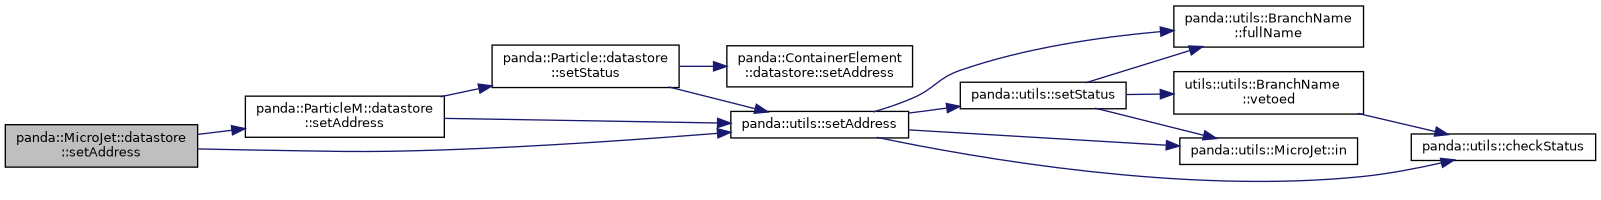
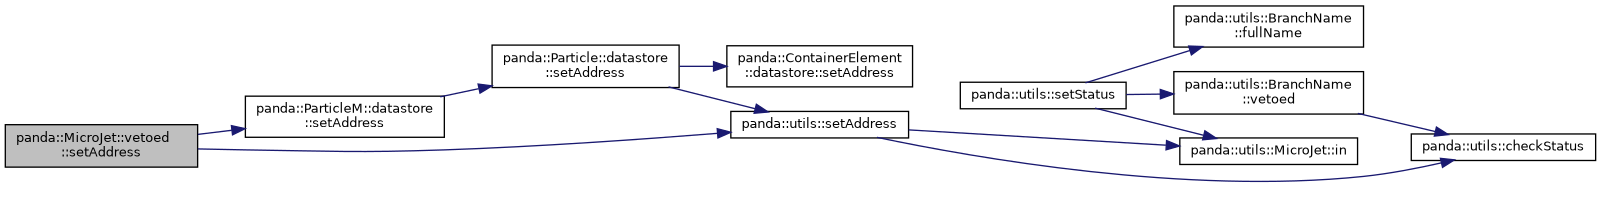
edge "panda::utils::setAddress" -> "panda::utils::BranchName ::fullName": removed
node "panda::Particle::datastore ::setStatus": label "panda::Particle::datastore ::setStatus" -> "panda::Particle::datastore ::setAddress"
node "utils::utils::BranchName ::vetoed": label "utils::utils::BranchName ::vetoed" -> "panda::utils::BranchName ::vetoed"
edge "panda::utils::setAddress" -> "panda::utils::setStatus": removed
edge "panda::ParticleM::datastore ::setAddress" -> "panda::utils::setAddress": removed
node "panda::MicroJet::datastore ::setAddress": label "panda::MicroJet::datastore ::setAddress" -> "panda::MicroJet::vetoed ::setAddress"
